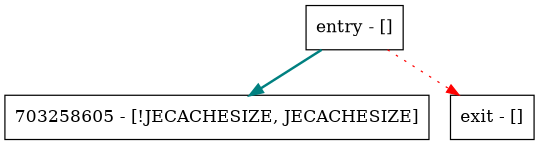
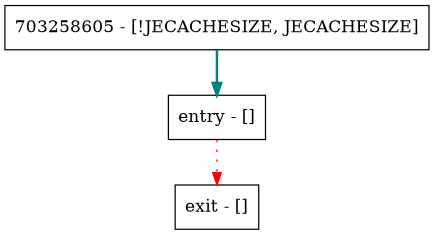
edge "entry - []" -> "703258605 - [!JECACHESIZE, JECACHESIZE]": reversed
